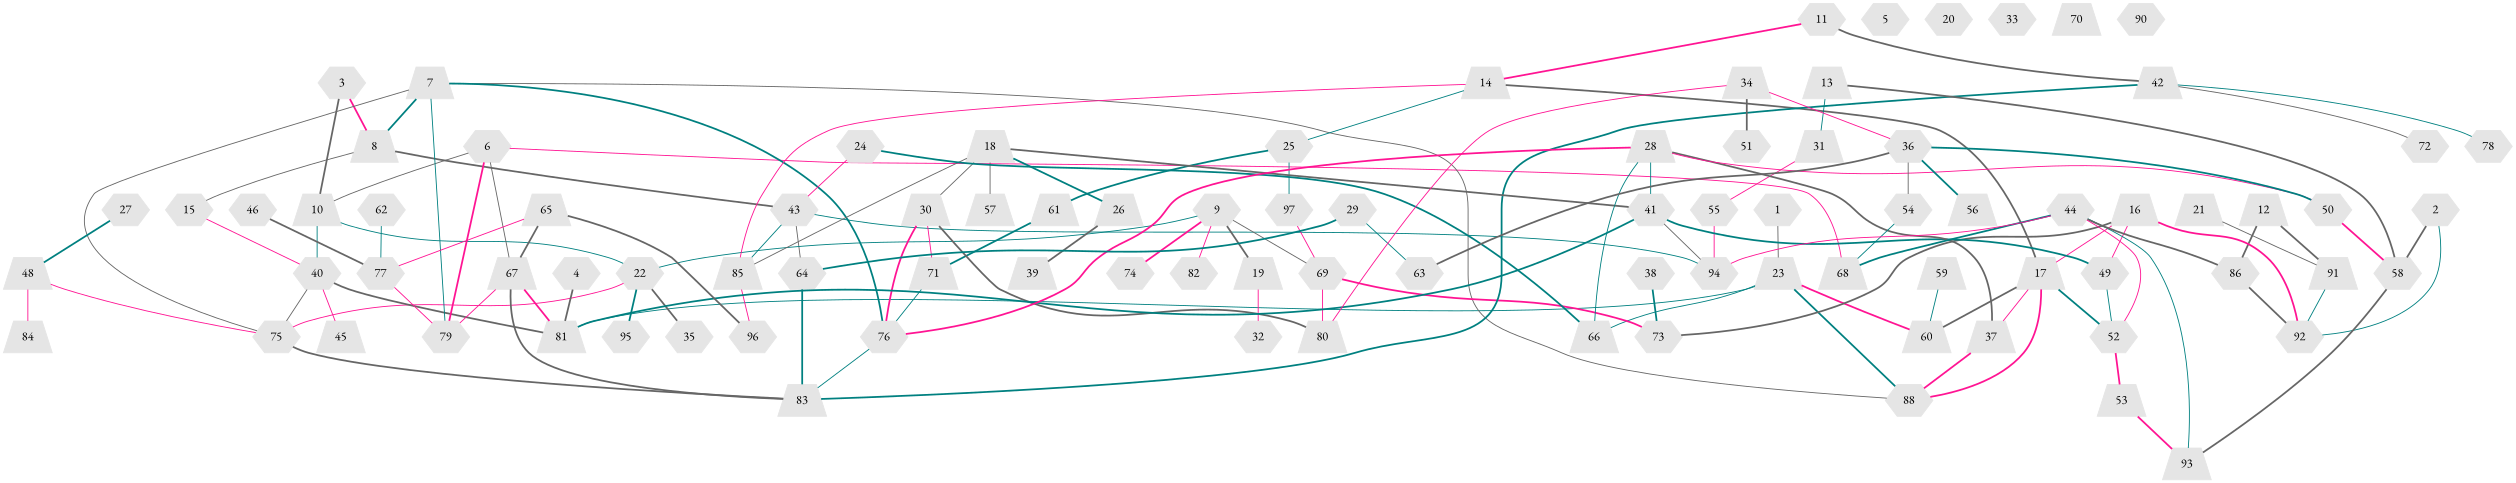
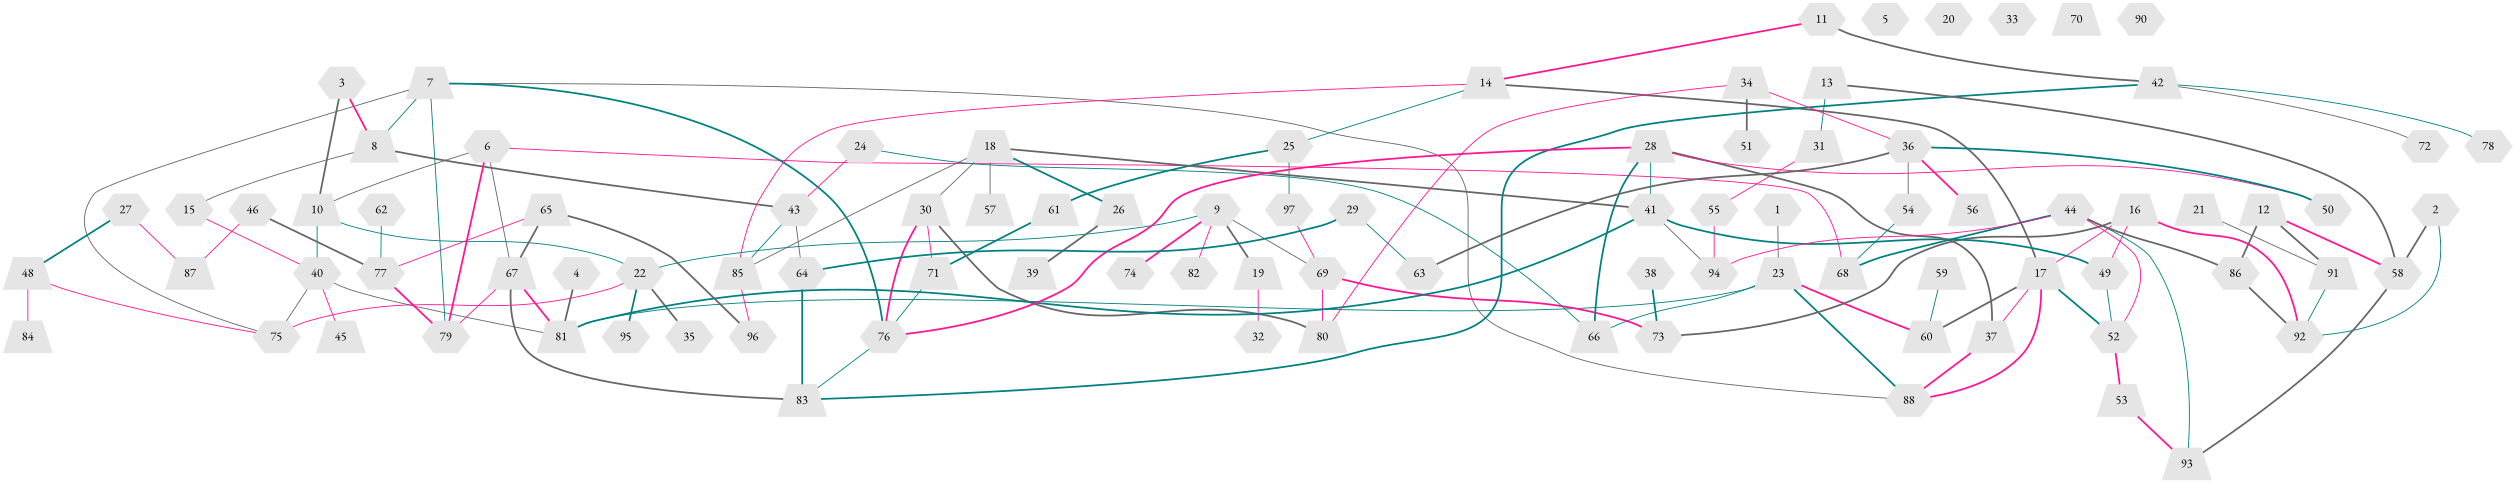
edge "7" -- "8": style bold -> solid
edge "36" -- "56": color teal -> deeppink
edge "24" -- "66": style bold -> solid
edge "28" -- "66": style solid -> bold
edge "43" -- "94": removed
edge "50" -- "58": now "12" -- "58"
node "87": added
edge "77" -- "79": style solid -> bold
edge "40" -- "81": style bold -> solid
edge "75" -- "83": removed
